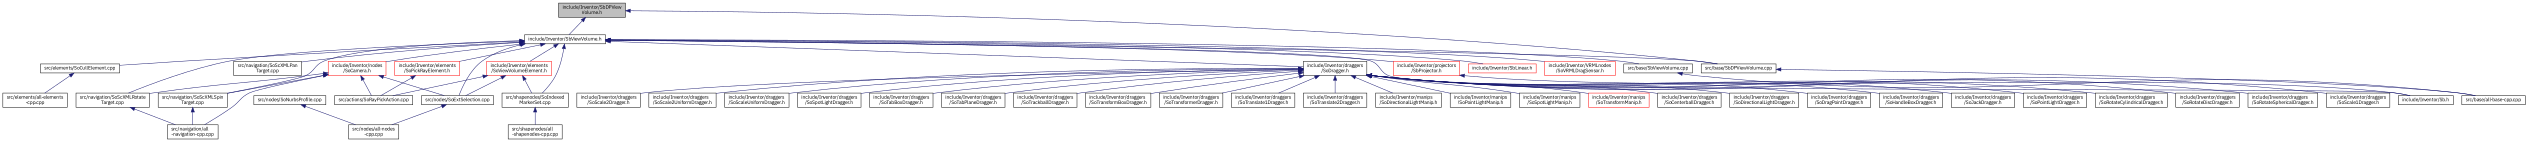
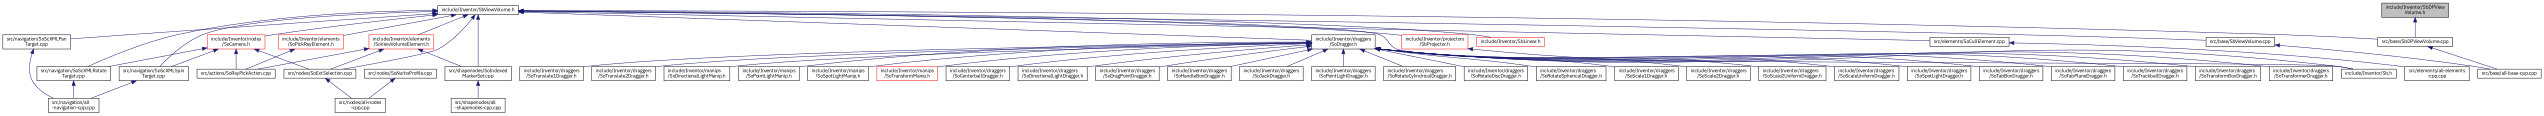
edge "include/Inventor/SbViewVolume.h" -> "include/Inventor/SbDPView Volume.h": removed
node "include/Inventor/VRMLnodes /SoVRMLDragSensor.h": removed
edge "src/navigation/all -navigation-cpp.cpp" -> "include/Inventor/nodes /SoCamera.h": now "src/navigation/all -navigation-cpp.cpp" -> "src/navigation/SoScXMLPan Target.cpp"
